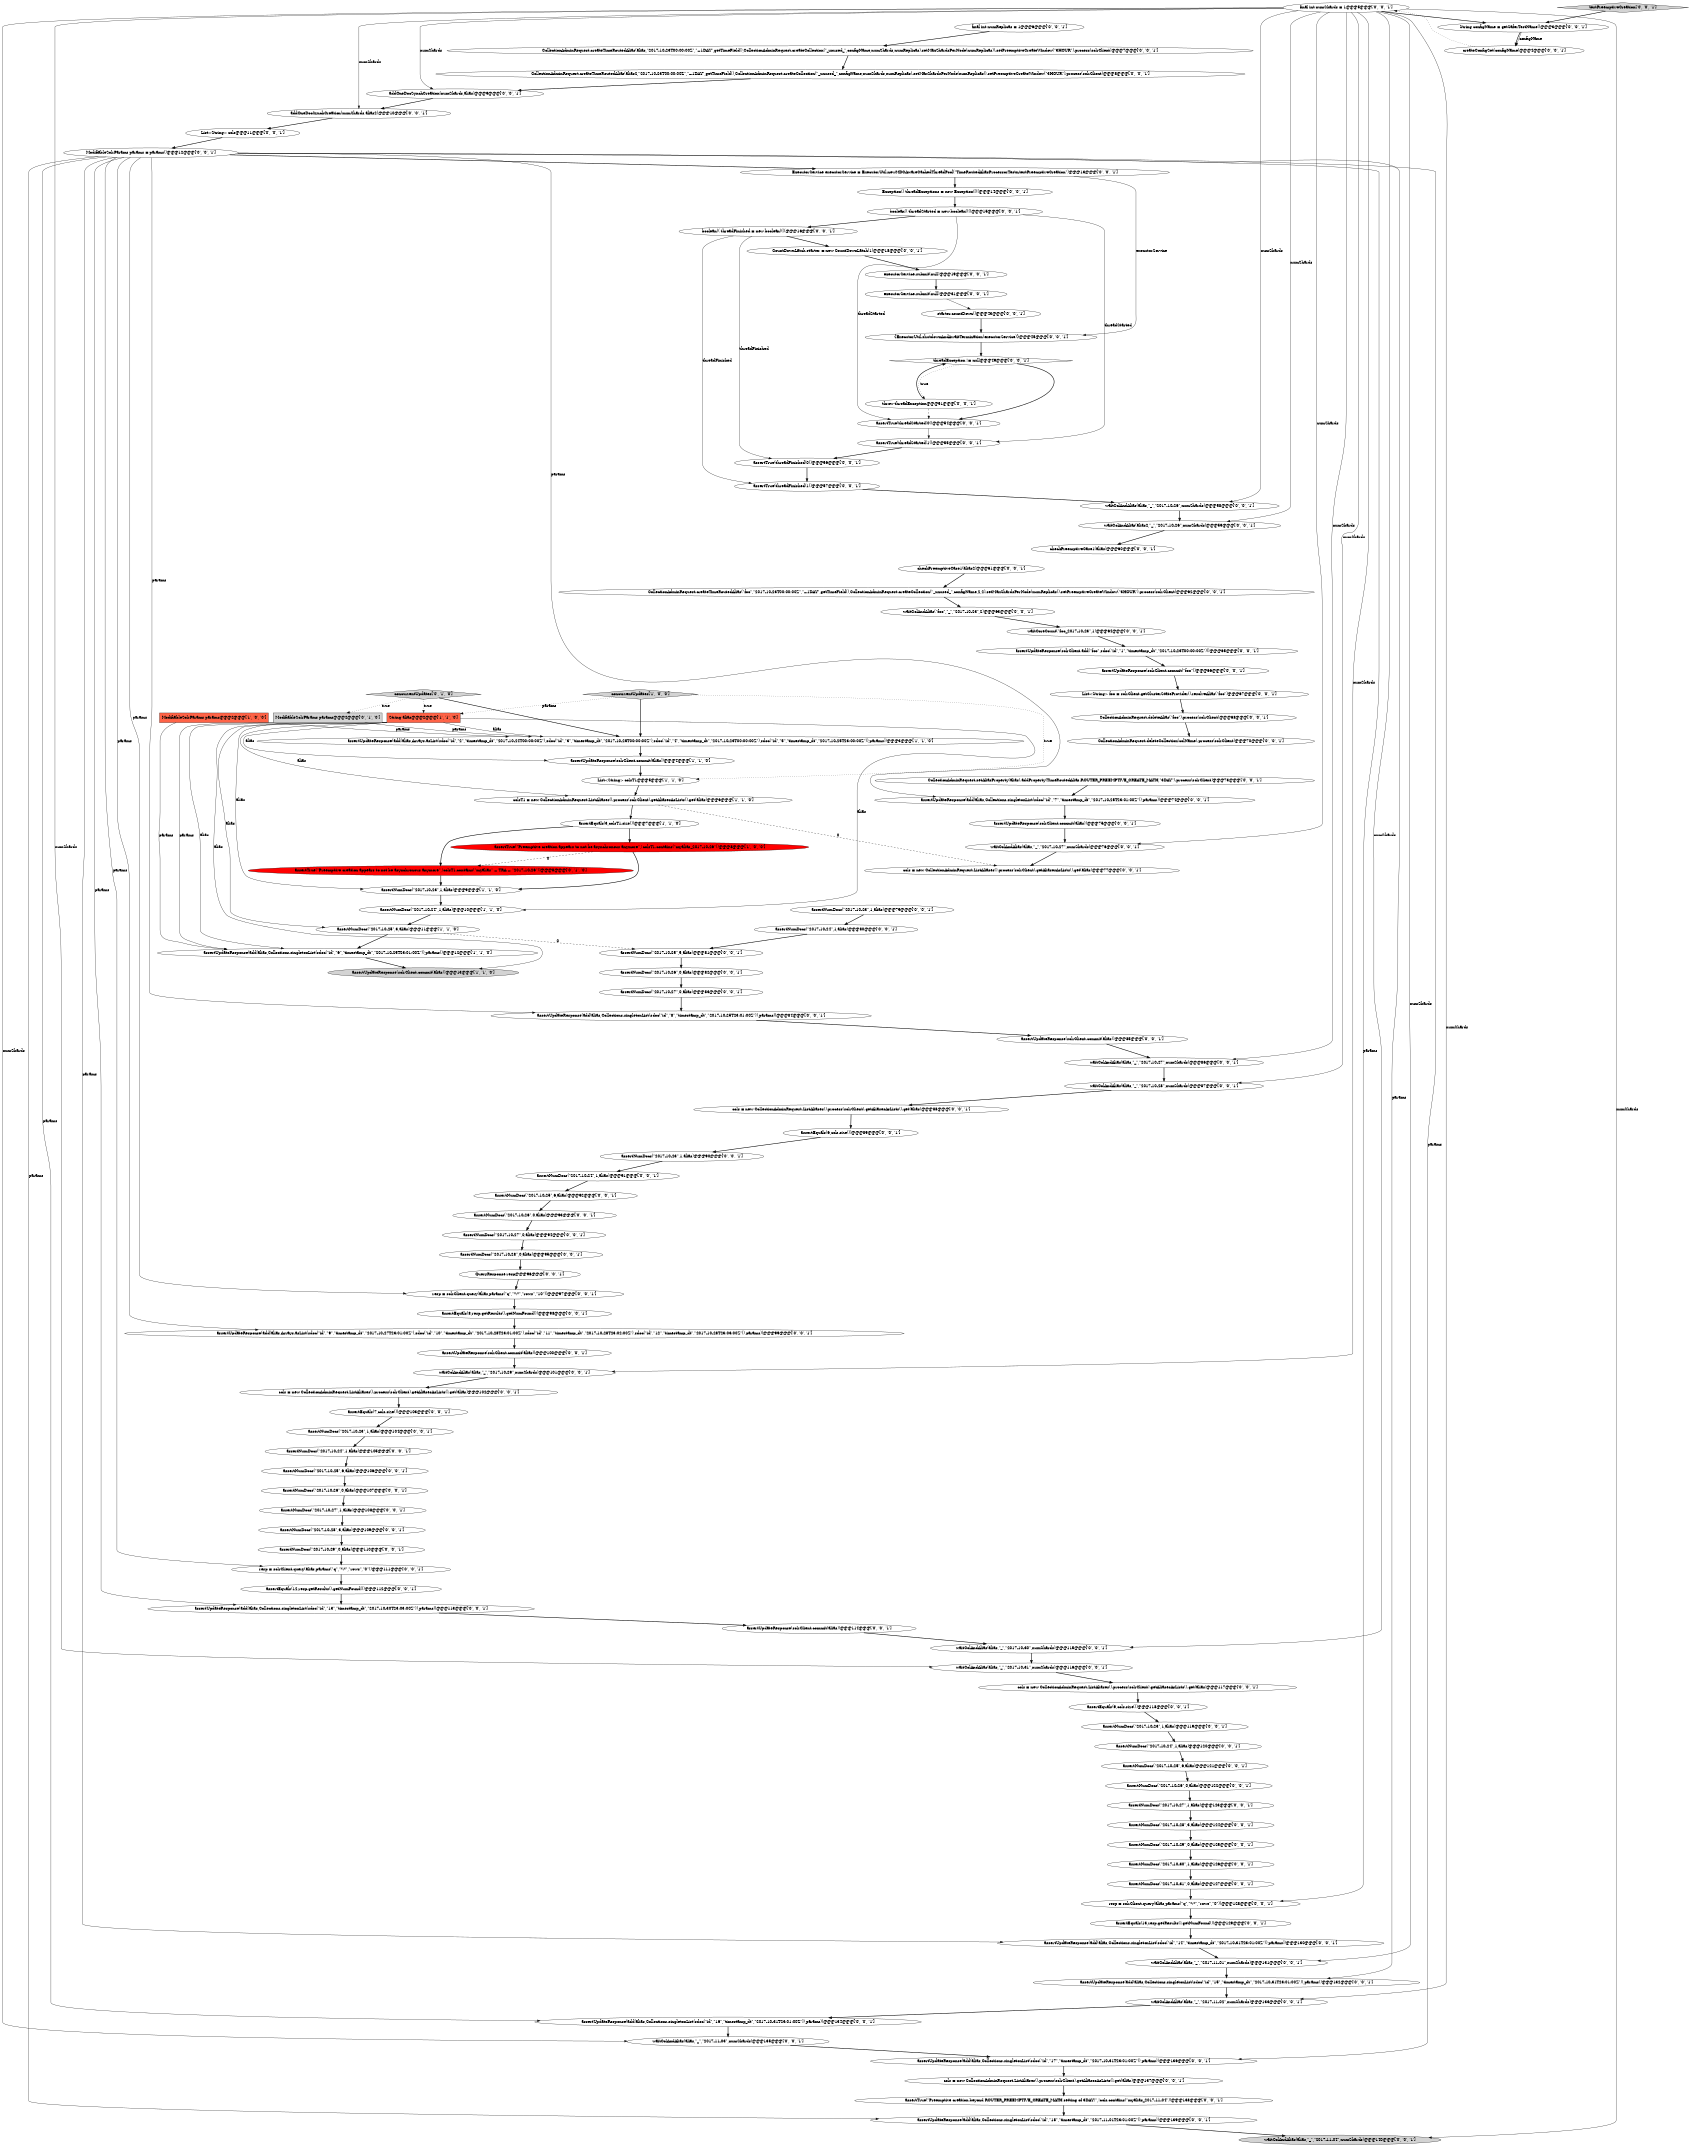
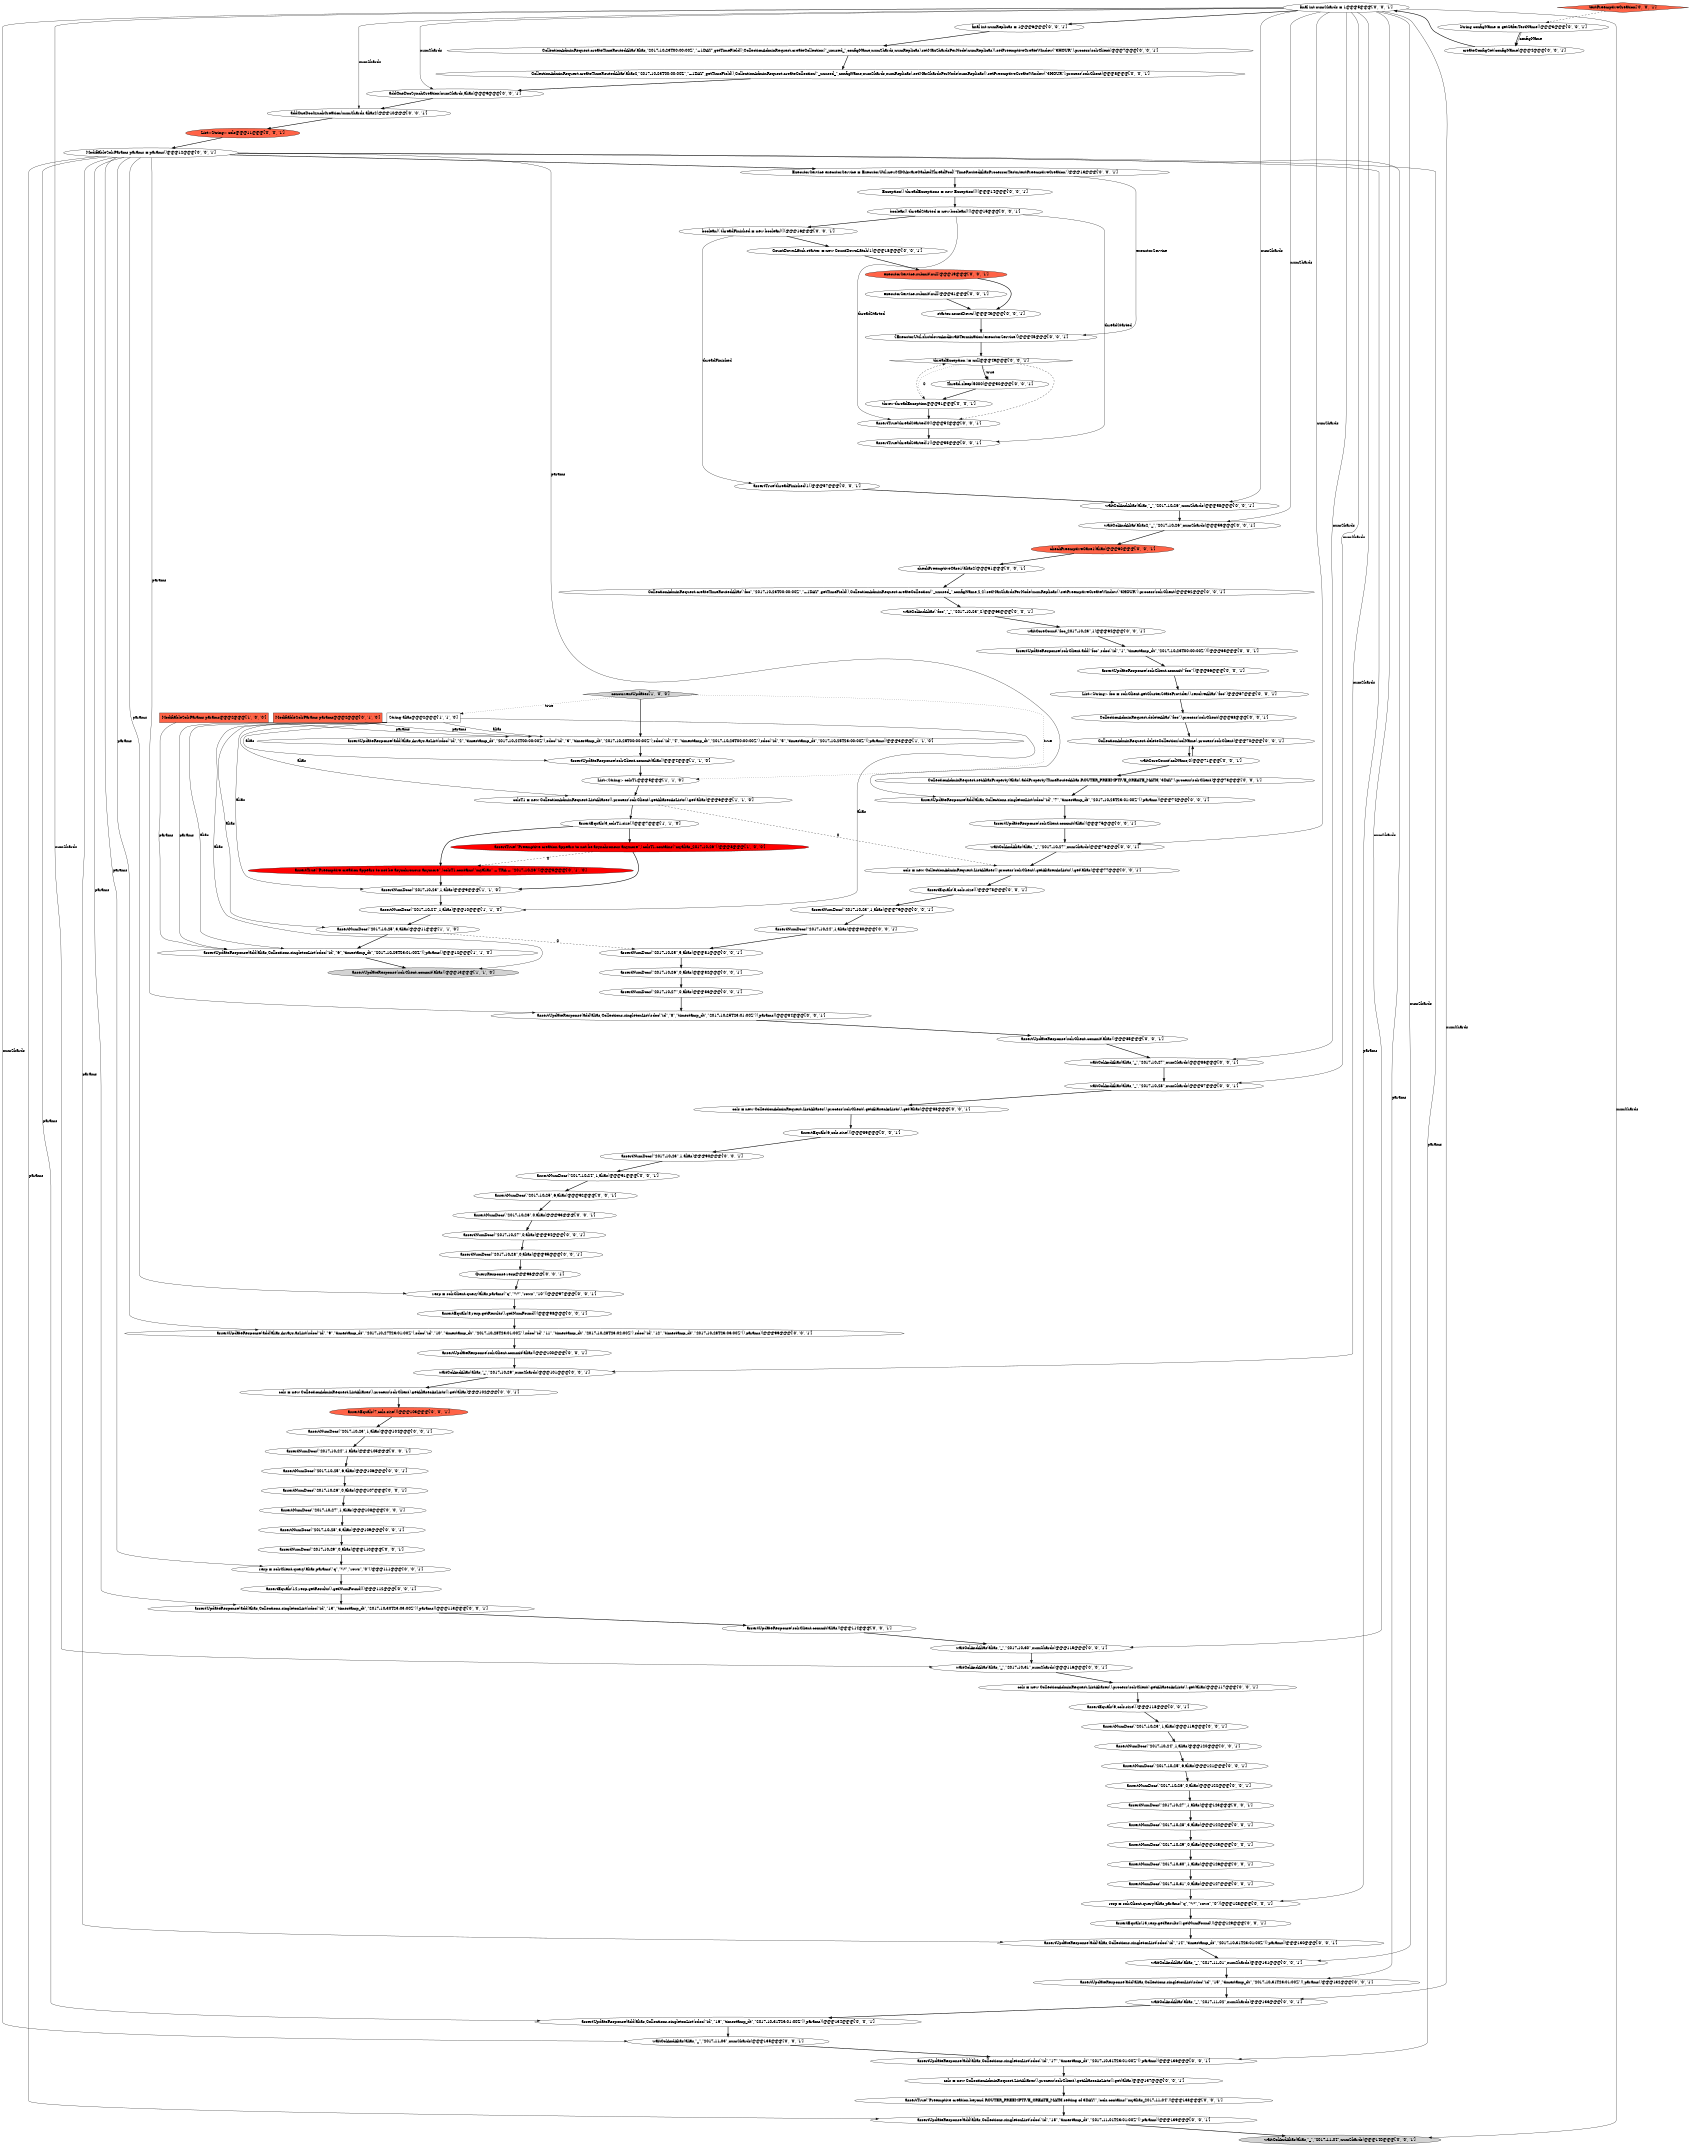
node "testPreemptiveCreation['0', '0', '1']": fillcolor lightgray -> tomato
edge "testPreemptiveCreation['0', '0', '1']" -> "String configName = getSaferTestName()@@@3@@@['0', '0', '1']": style bold -> dashed
edge "final int numShards = 1@@@5@@@['0', '0', '1']" -> "String configName = getSaferTestName()@@@3@@@['0', '0', '1']": now "final int numShards = 1@@@5@@@['0', '0', '1']" -> "final int numReplicas = 1@@@6@@@['0', '0', '1']"
edge "createConfigSet(configName)@@@4@@@['0', '0', '1']" -> "final int numShards = 1@@@5@@@['0', '0', '1']": style dotted -> bold
node "List<String> cols@@@11@@@['0', '0', '1']": fillcolor white -> tomato
node "executorService.submit(null)@@@19@@@['0', '0', '1']": fillcolor white -> tomato
edge "executorService.submit(null)@@@19@@@['0', '0', '1']" -> "executorService.submit(null)@@@31@@@['0', '0', '1']": now "executorService.submit(null)@@@19@@@['0', '0', '1']" -> "starter.countDown()@@@43@@@['0', '0', '1']"
edge "executorService.submit(null)@@@31@@@['0', '0', '1']" -> "starter.countDown()@@@43@@@['0', '0', '1']": style solid -> bold
edge "throw threadException@@@51@@@['0', '0', '1']" -> "threadException != null@@@49@@@['0', '0', '1']": style bold -> dashed
edge "threadException != null@@@49@@@['0', '0', '1']" -> "throw threadException@@@51@@@['0', '0', '1']": label "true" -> "0"
node "Thread.sleep(5000)@@@50@@@['0', '0', '1']": added
edge "threadException != null@@@49@@@['0', '0', '1']" -> "assertTrue(threadStarted(0()@@@54@@@['0', '0', '1']": style bold -> dashed
edge "throw threadException@@@51@@@['0', '0', '1']" -> "assertTrue(threadStarted(0()@@@54@@@['0', '0', '1']": style dashed -> bold
edge "assertTrue(threadStarted(0()@@@54@@@['0', '0', '1']" -> "assertTrue(threadStarted(1()@@@55@@@['0', '0', '1']": style solid -> bold
node "assertTrue(threadFinished(0()@@@56@@@['0', '0', '1']": removed
node "checkPreemptiveCase1(alias)@@@60@@@['0', '0', '1']": fillcolor white -> tomato
edge "checkPreemptiveCase1(alias)@@@60@@@['0', '0', '1']" -> "checkPreemptiveCase1(alias2)@@@61@@@['0', '0', '1']": added
node "concurrentUpdates['0', '1', '0']": removed
edge "concurrentUpdates['1', '0', '0']" -> "String alias@@@2@@@['1', '1', '0']": label "params" -> "true"
node "ModifiableSolrParams params@@@2@@@['0', '1', '0']": fillcolor lightgray -> tomato
node "String alias@@@2@@@['1', '1', '0']": fillcolor tomato -> white
node "waitCoreCount(colName,0)@@@71@@@['0', '0', '1']": added
node "assertEquals(5,cols.size())@@@78@@@['0', '0', '1']": added
node "assertEquals(7,cols.size())@@@103@@@['0', '0', '1']": fillcolor white -> tomato
